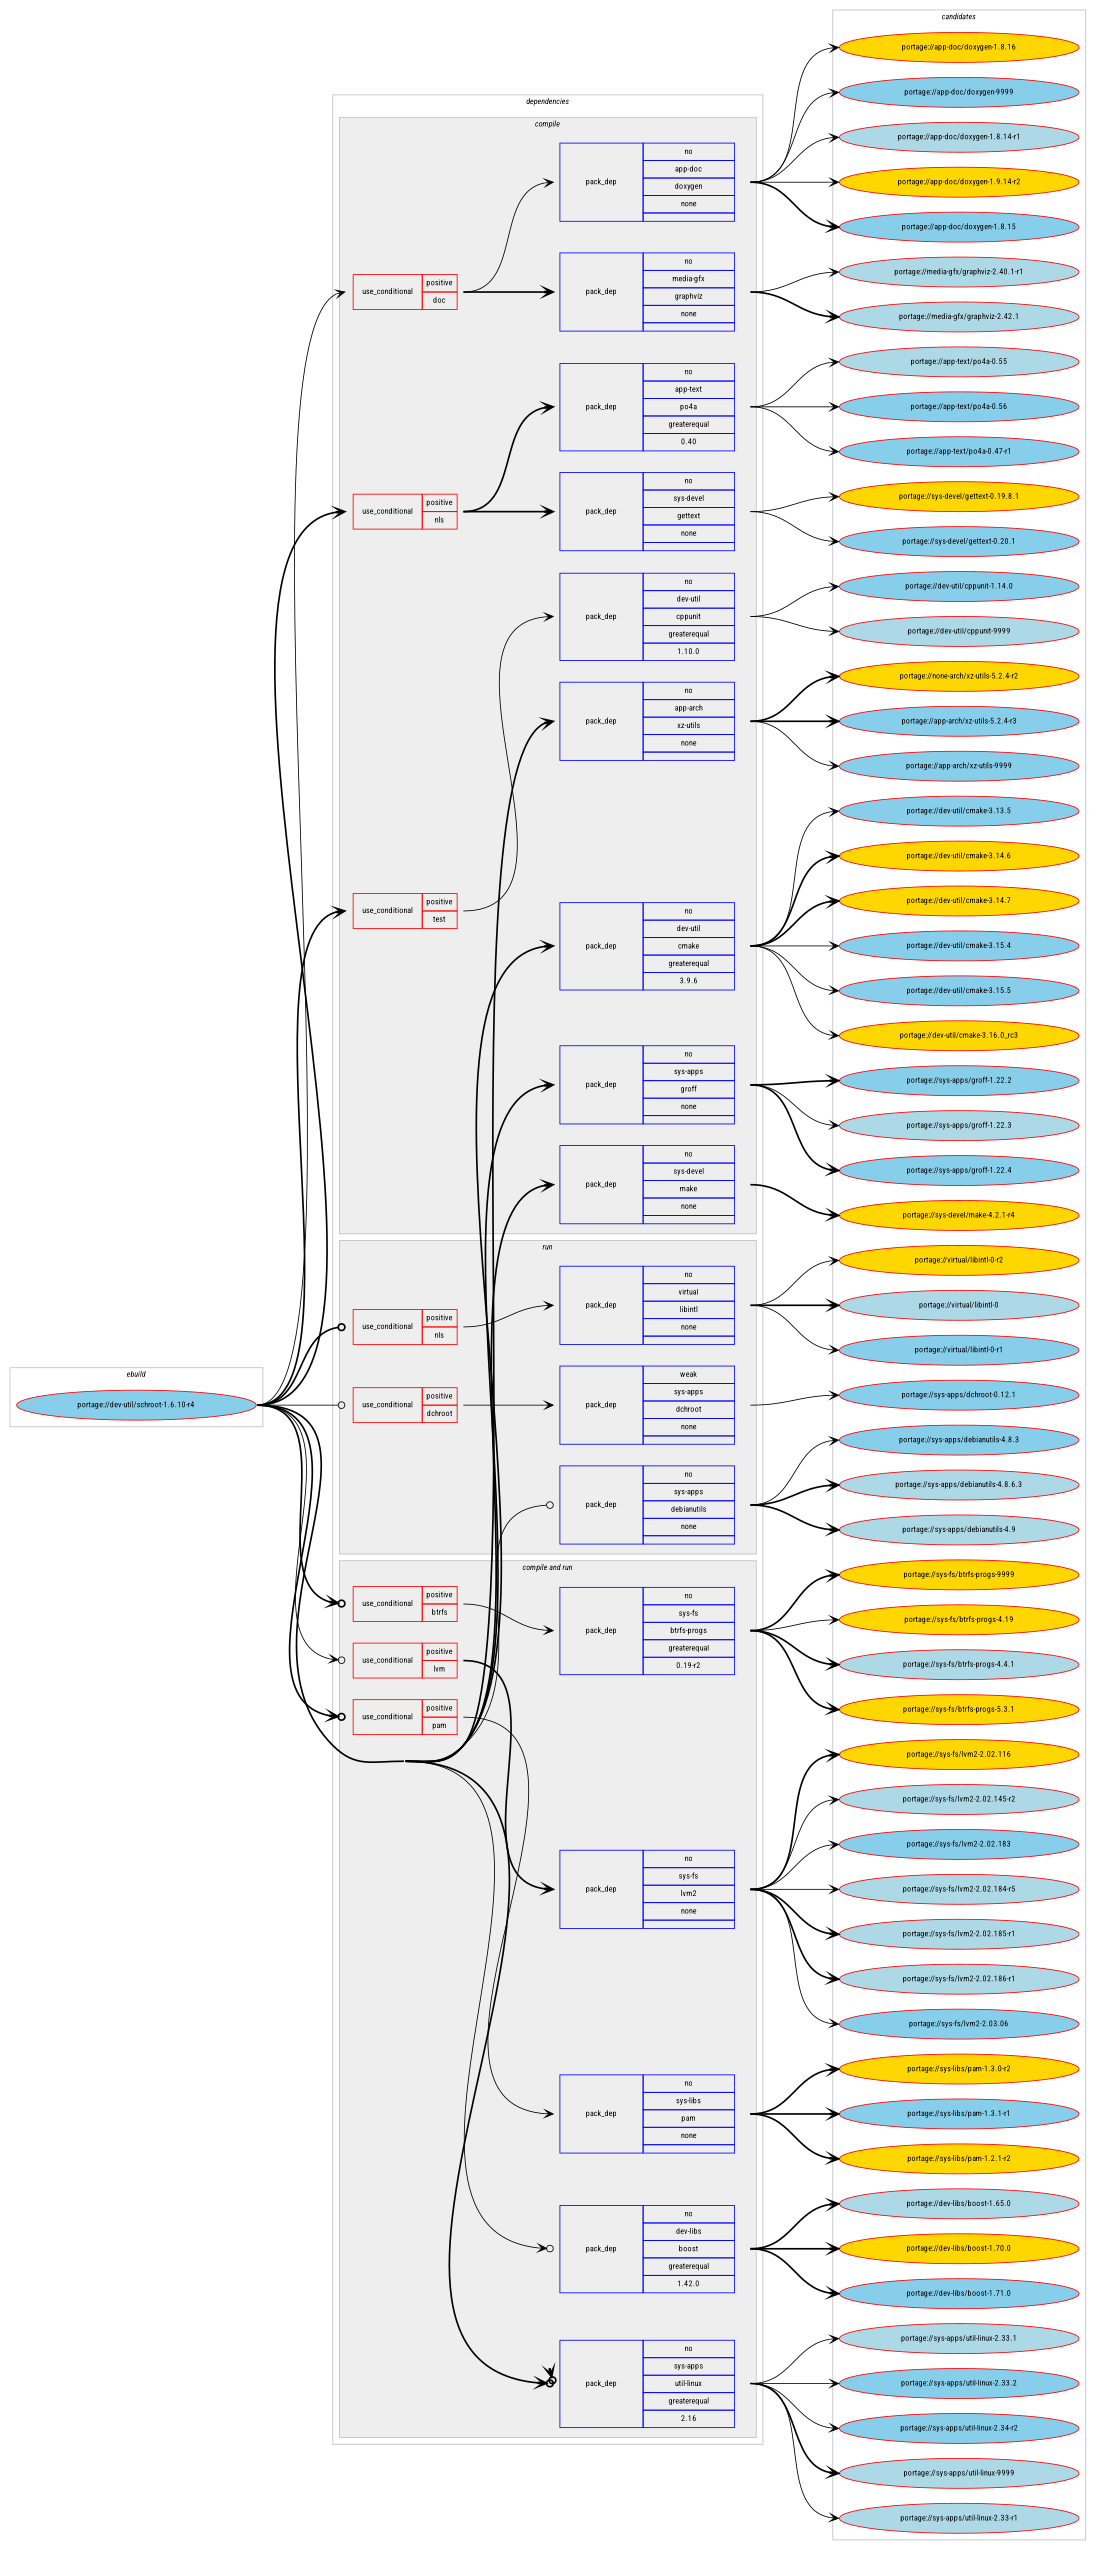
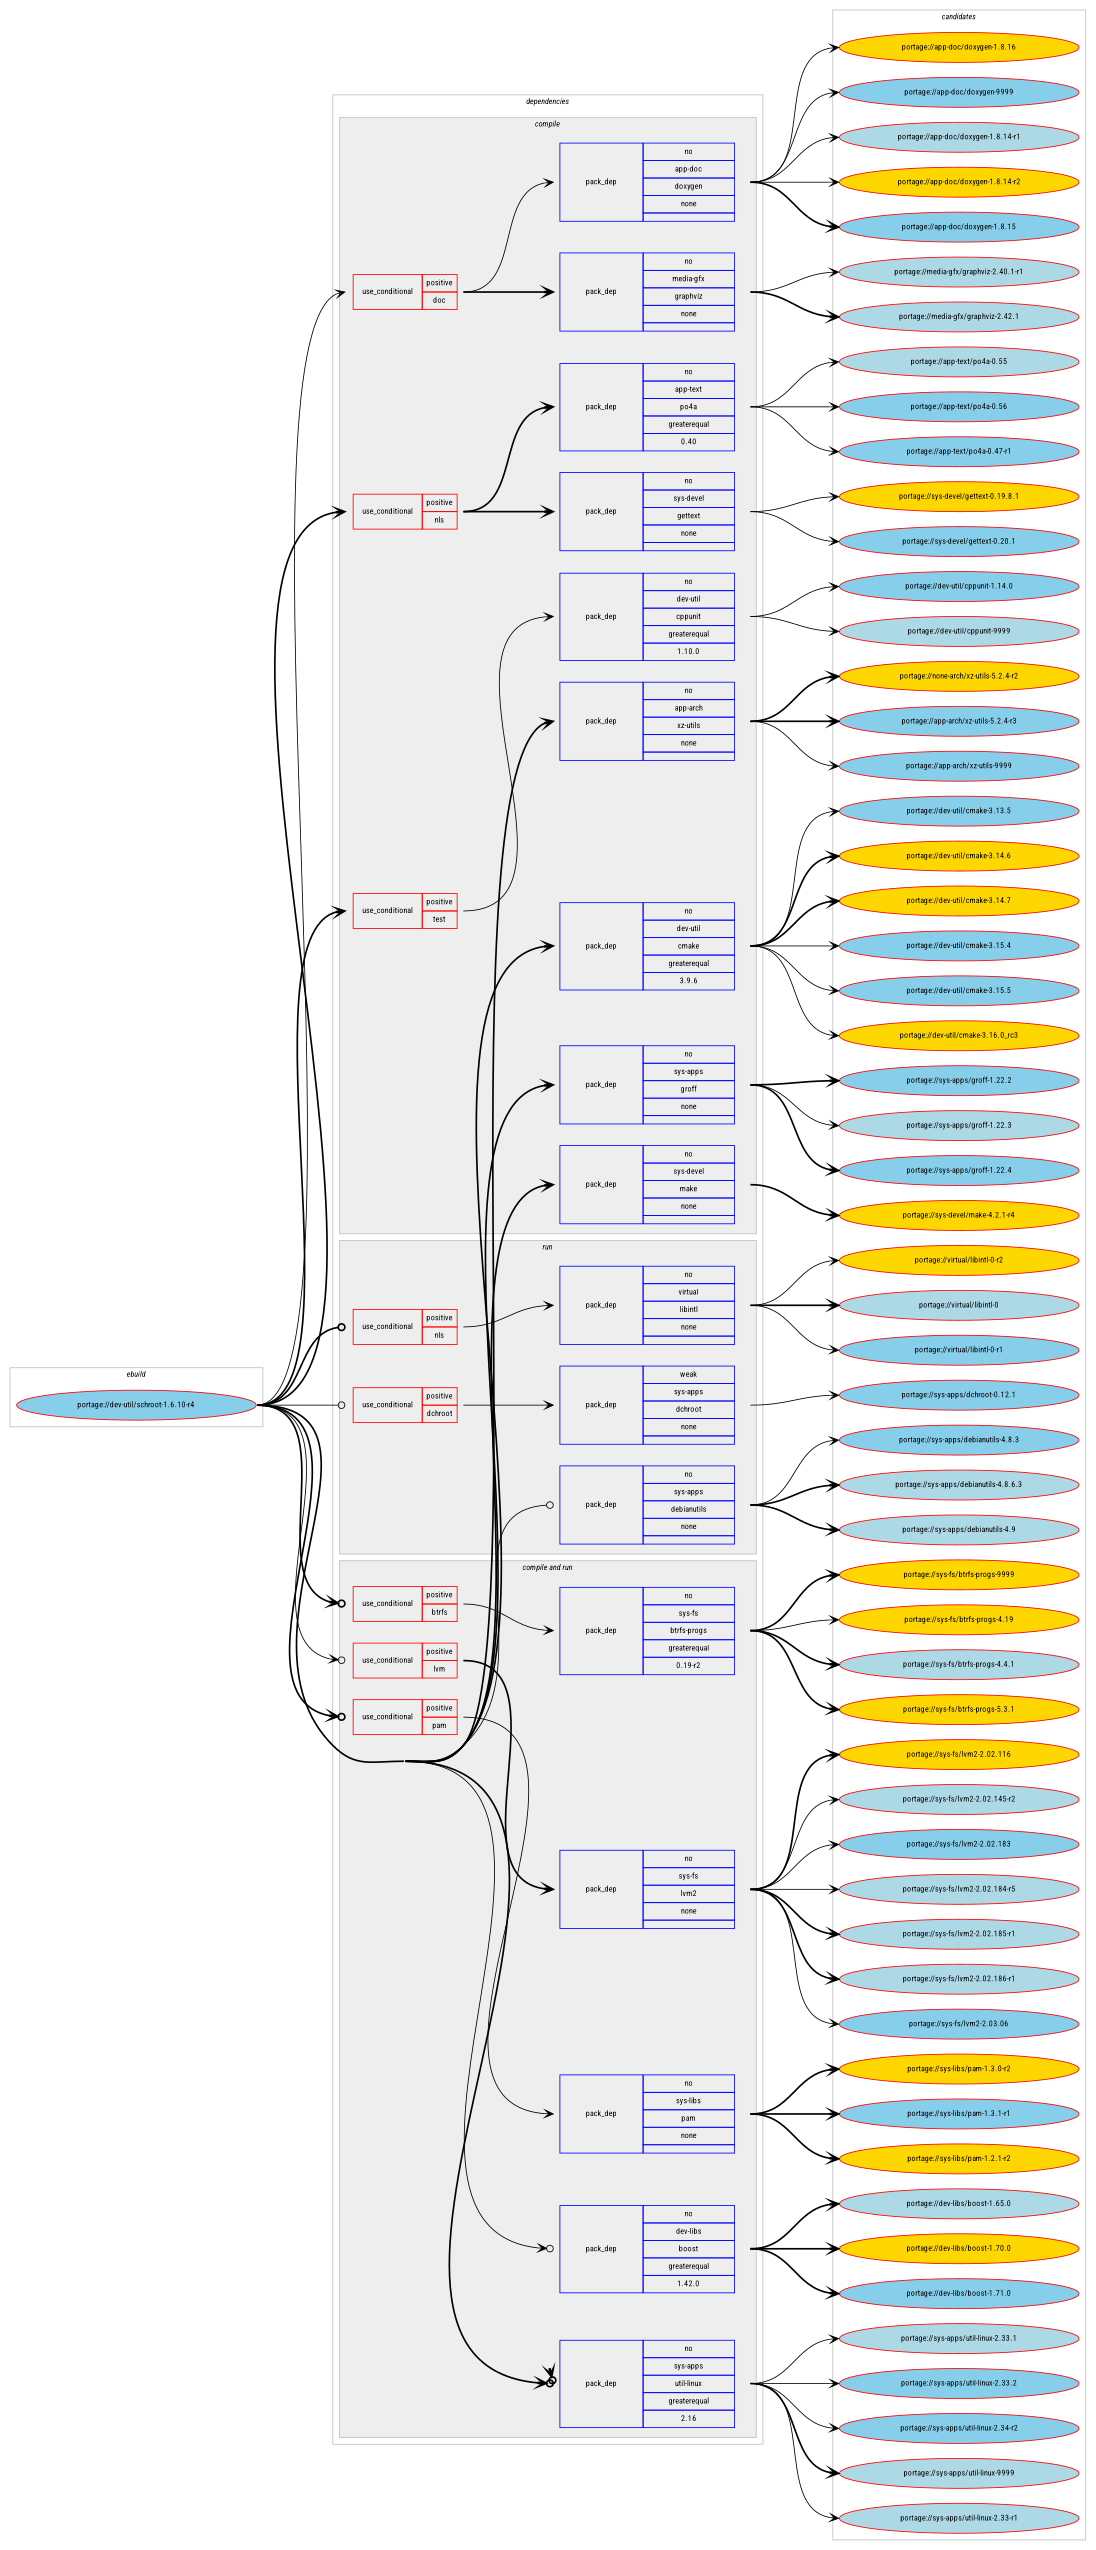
node "portage://app-doc/doxygen-1.9.14-r2": label "portage://app-doc/doxygen-1.9.14-r2" -> "portage://app-doc/doxygen-1.8.14-r2"
